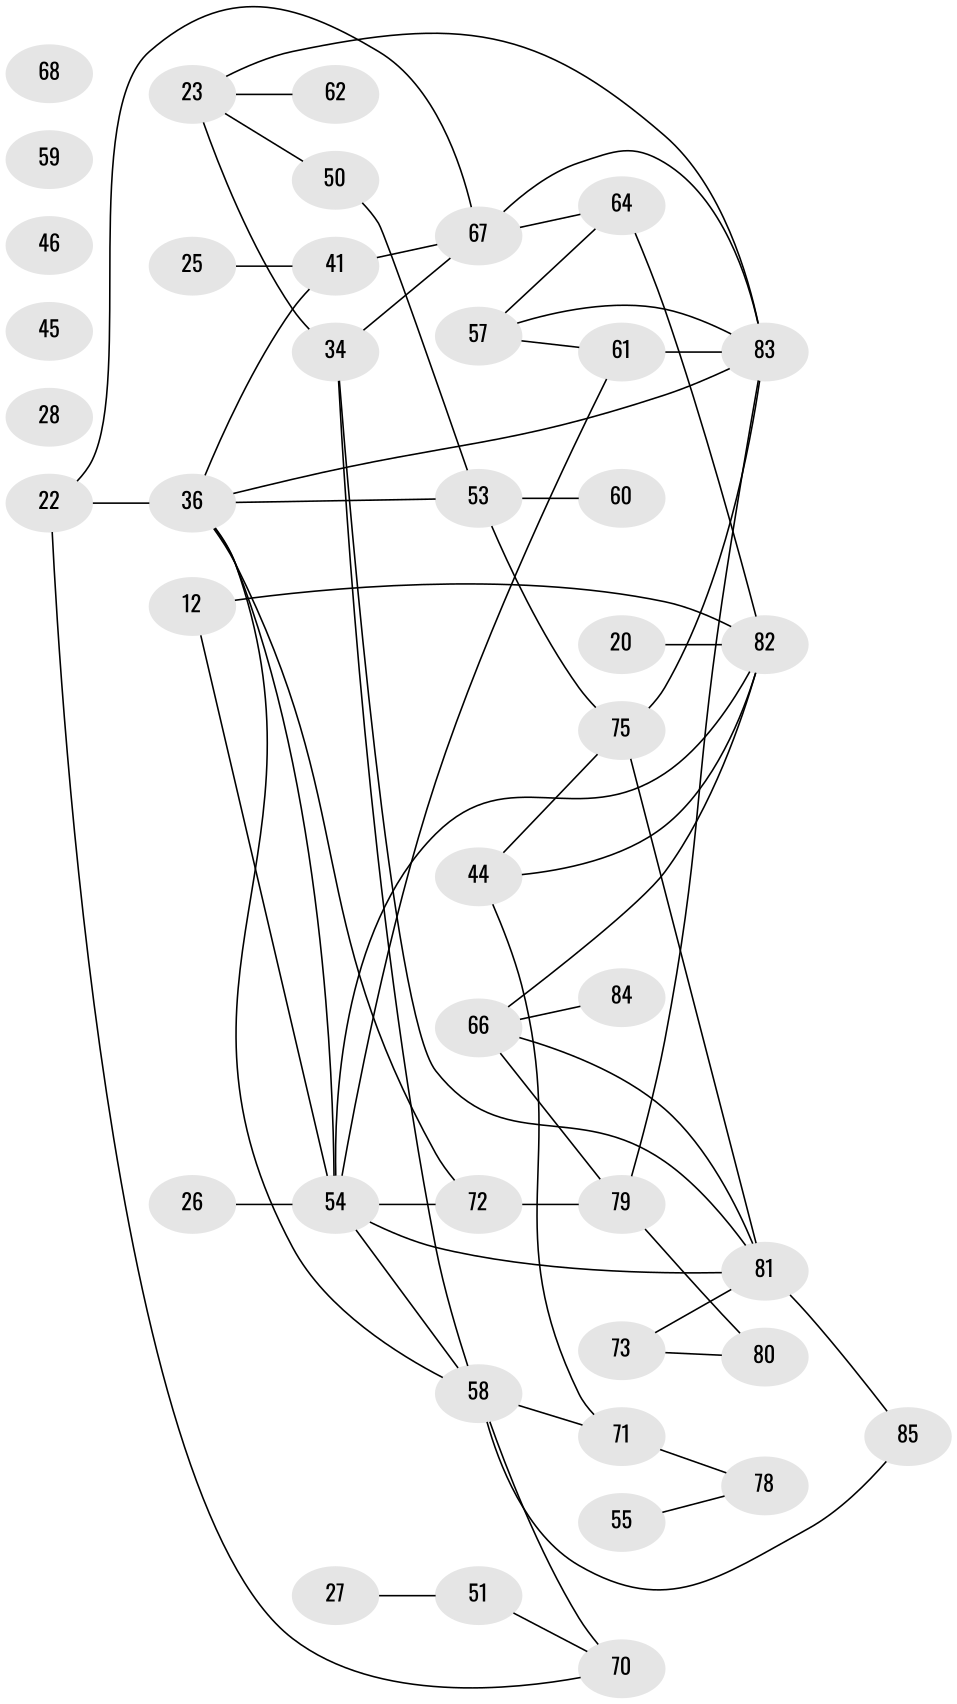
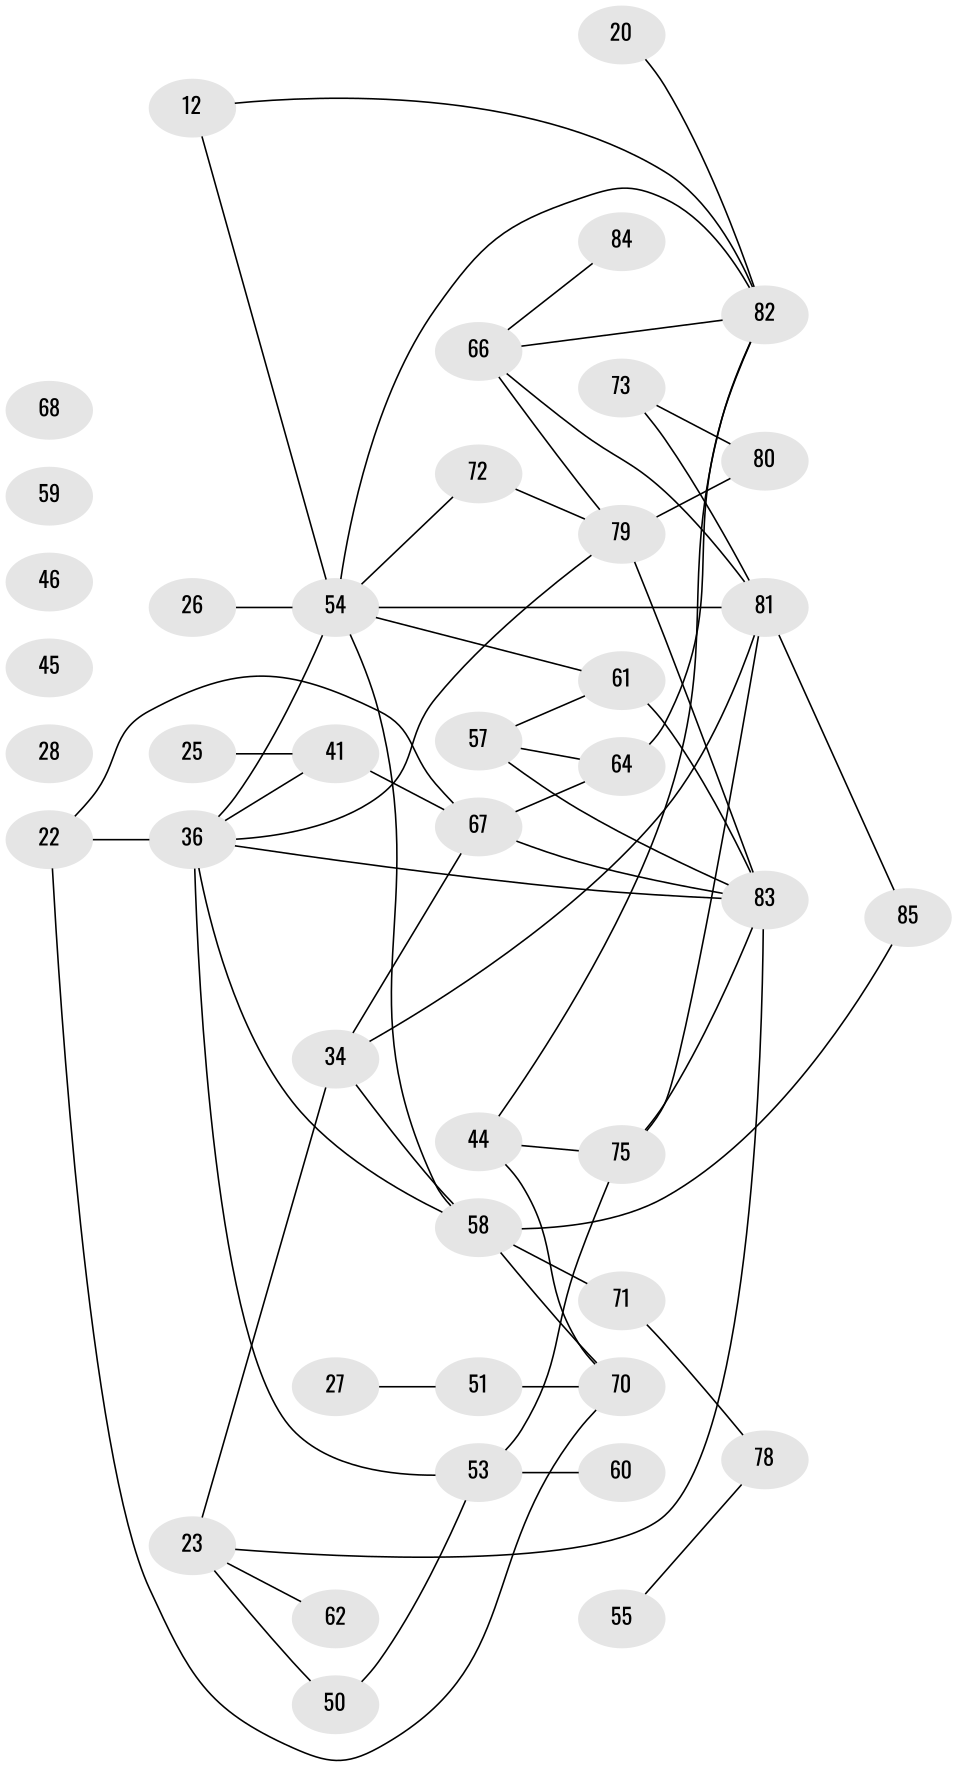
edge "36" -- "72": now "36" -- "79"
edge "44" -- "71": now "44" -- "70"
